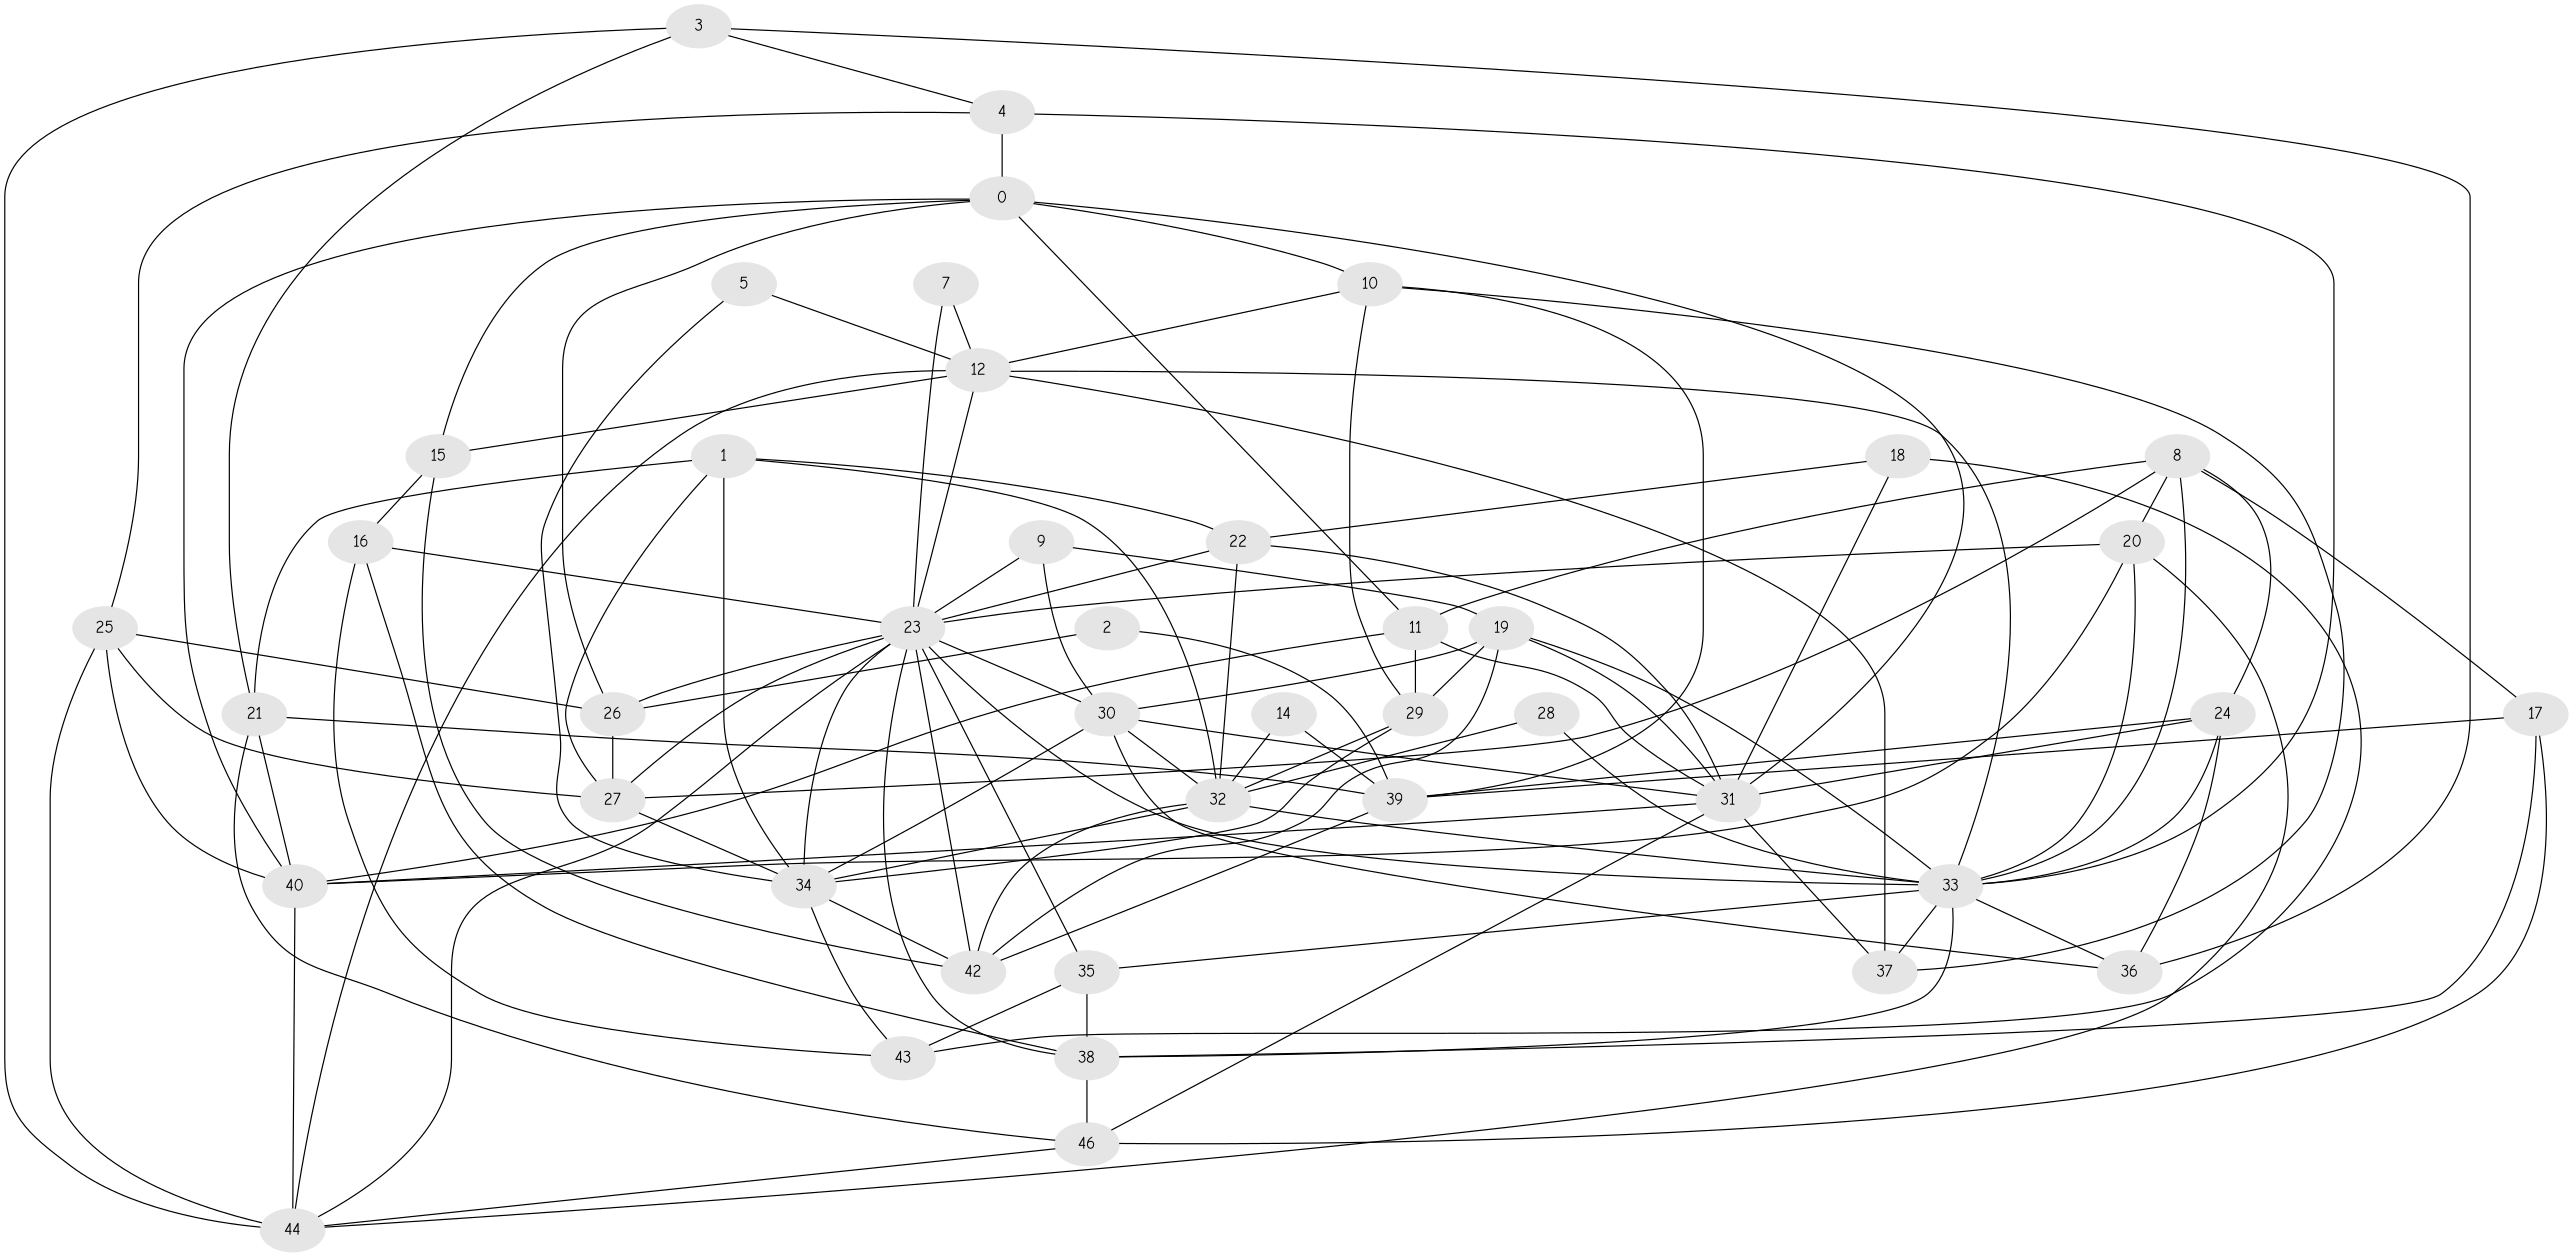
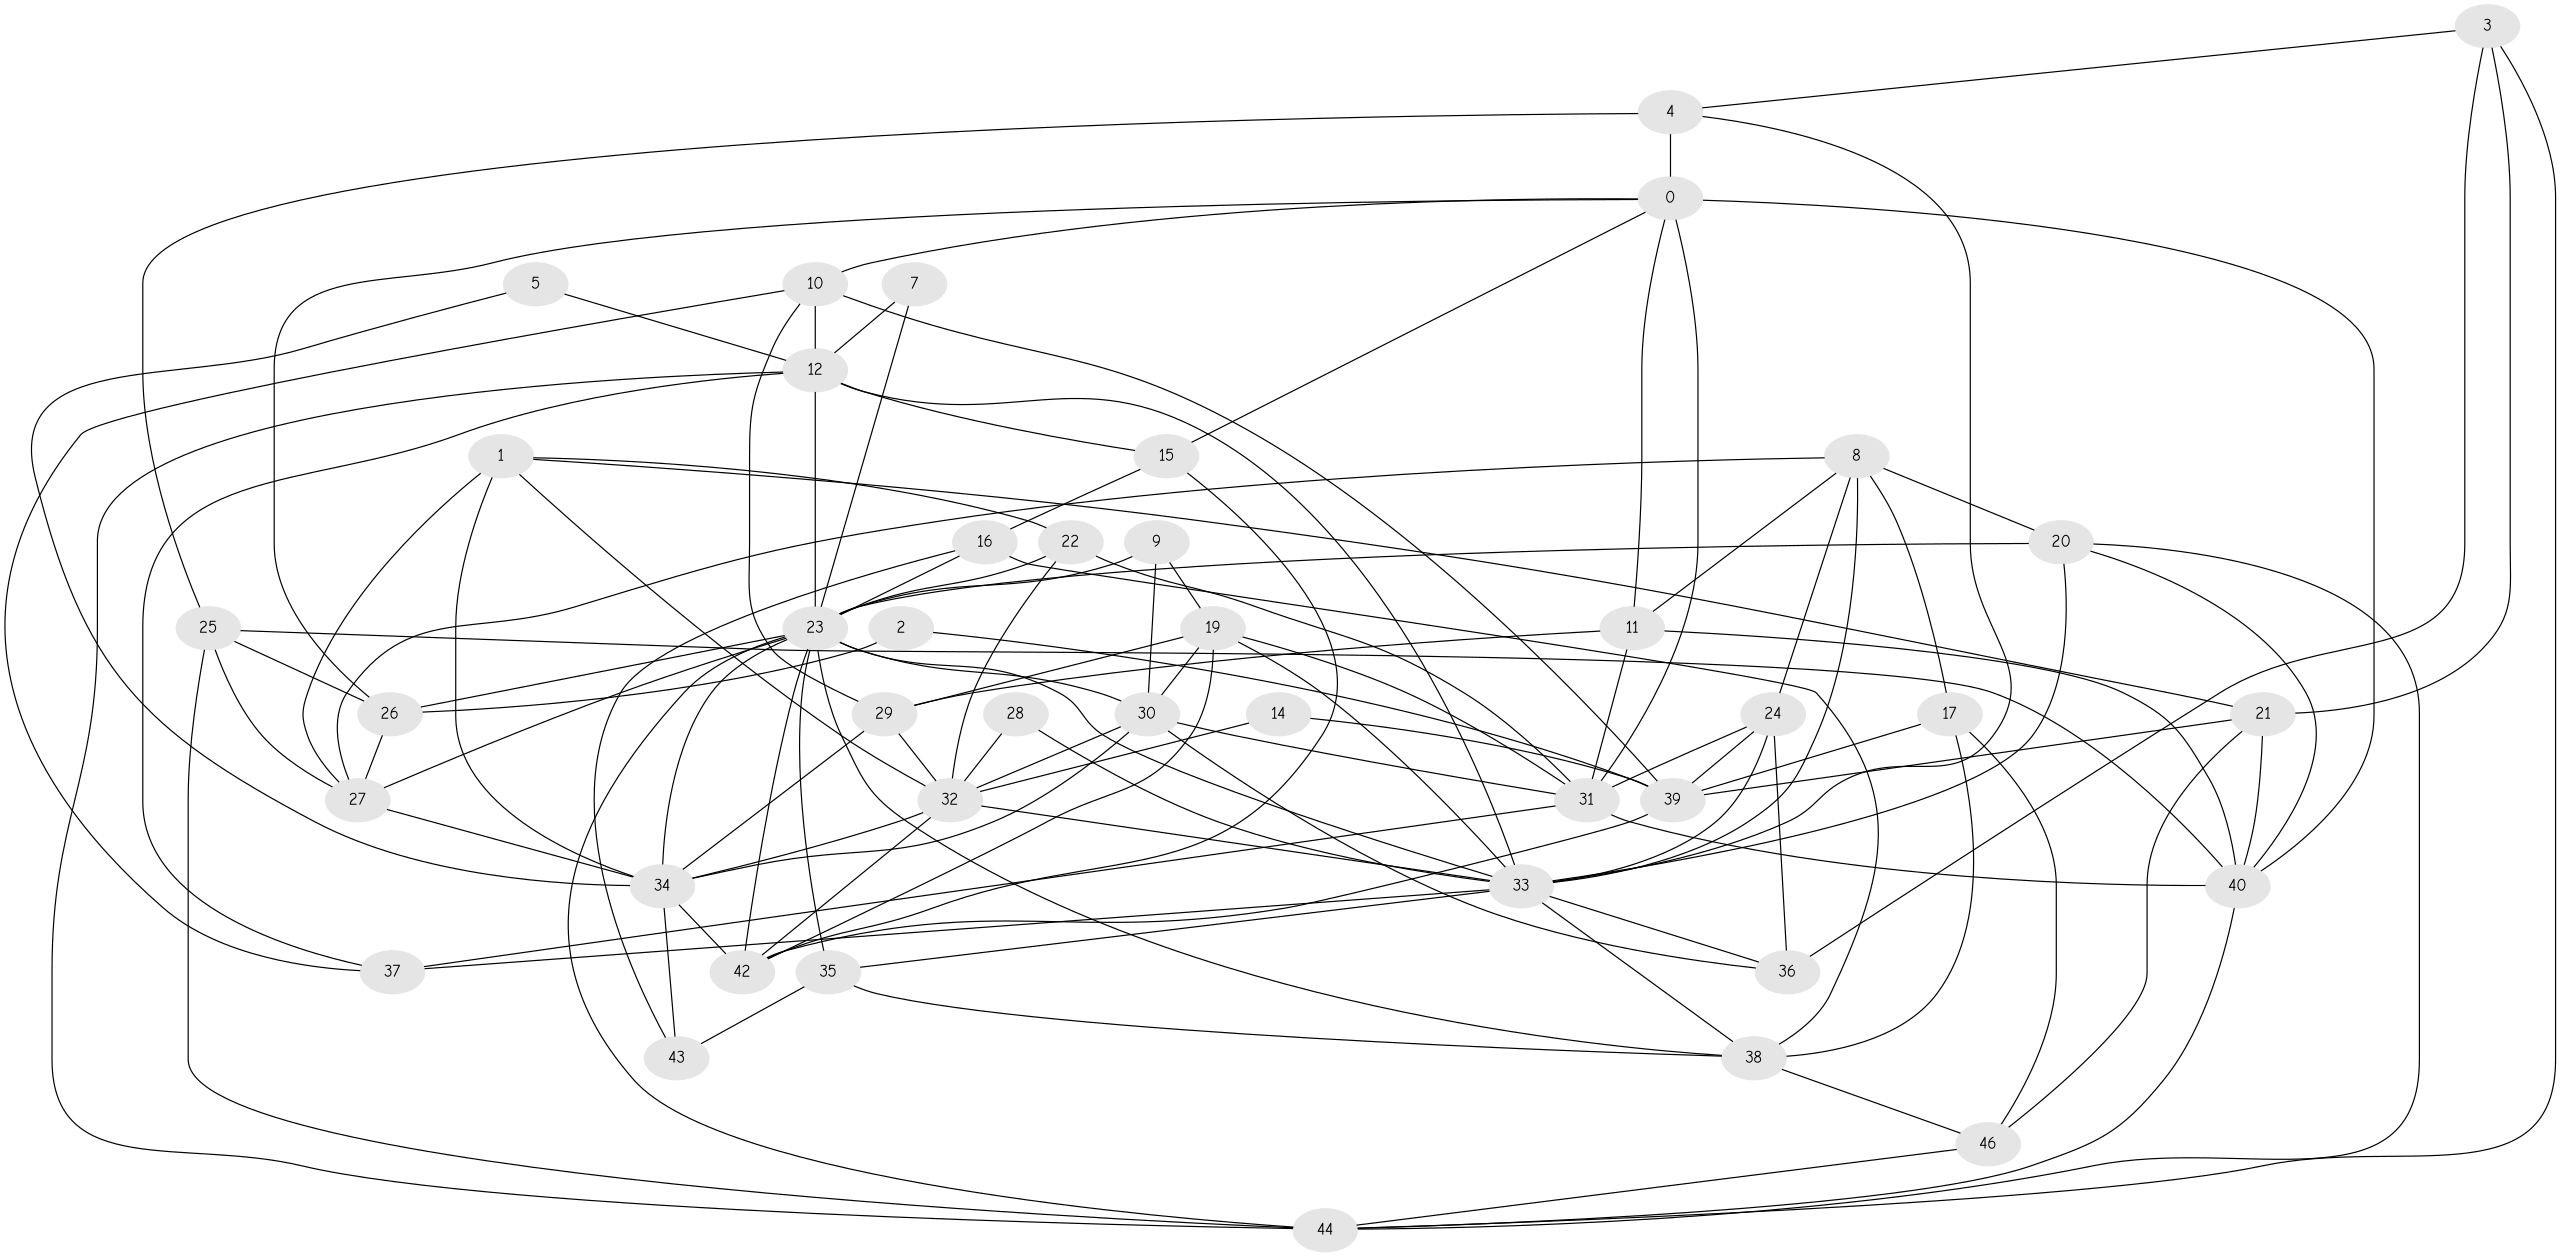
node "18": removed
edge "31" -- "46": removed
